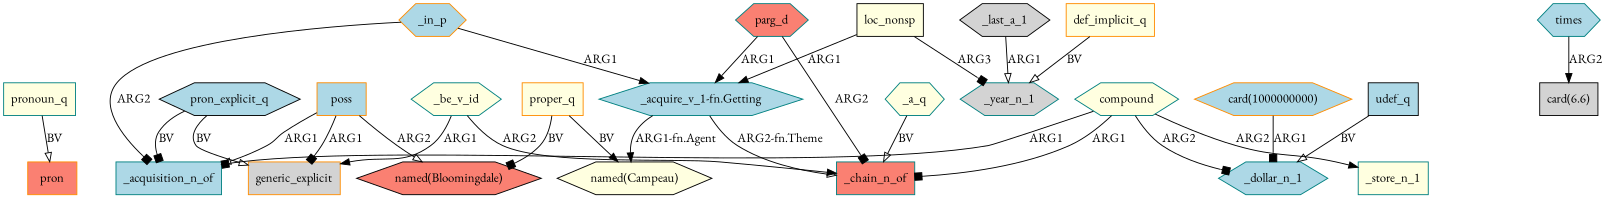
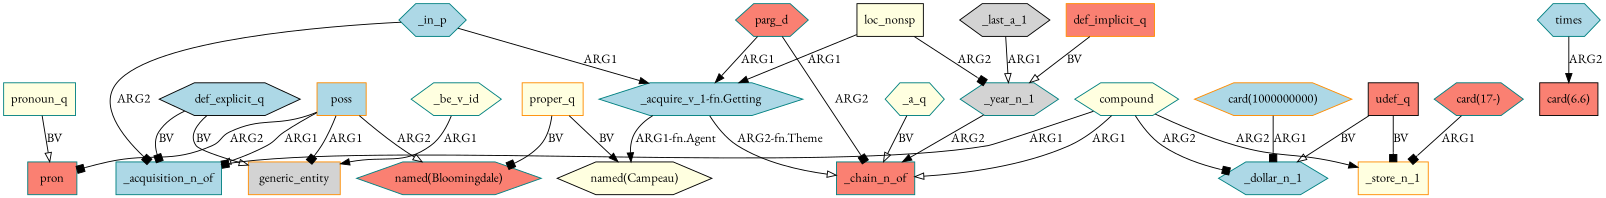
node "_in_p": color darkorange -> teal
node "def_implicit_q": fillcolor lightyellow -> salmon
edge "loc_nonsp" -> "_year_n_1": label "ARG3" -> "ARG2"
node "pron_explicit_q": label "pron_explicit_q" -> "def_explicit_q"
node "udef_q": fillcolor lightblue -> salmon
node "card(17-)": added
node "card(6.6)": fillcolor lightgrey -> salmon
edge "udef_q" -> "_store_n_1": added, label "BV"
edge "poss" -> "pron": added, label "ARG2"
edge "_be_v_id" -> "_chain_n_of": now "_year_n_1" -> "_chain_n_of"
edge "compound" -> "_chain_n_of": arrowhead box -> onormal
node "pron": color darkorange -> teal
node "generic_explicit": label "generic_explicit" -> "generic_entity"
node "named(Bloomingdale)": color black -> teal
node "_store_n_1": color teal -> darkorange
